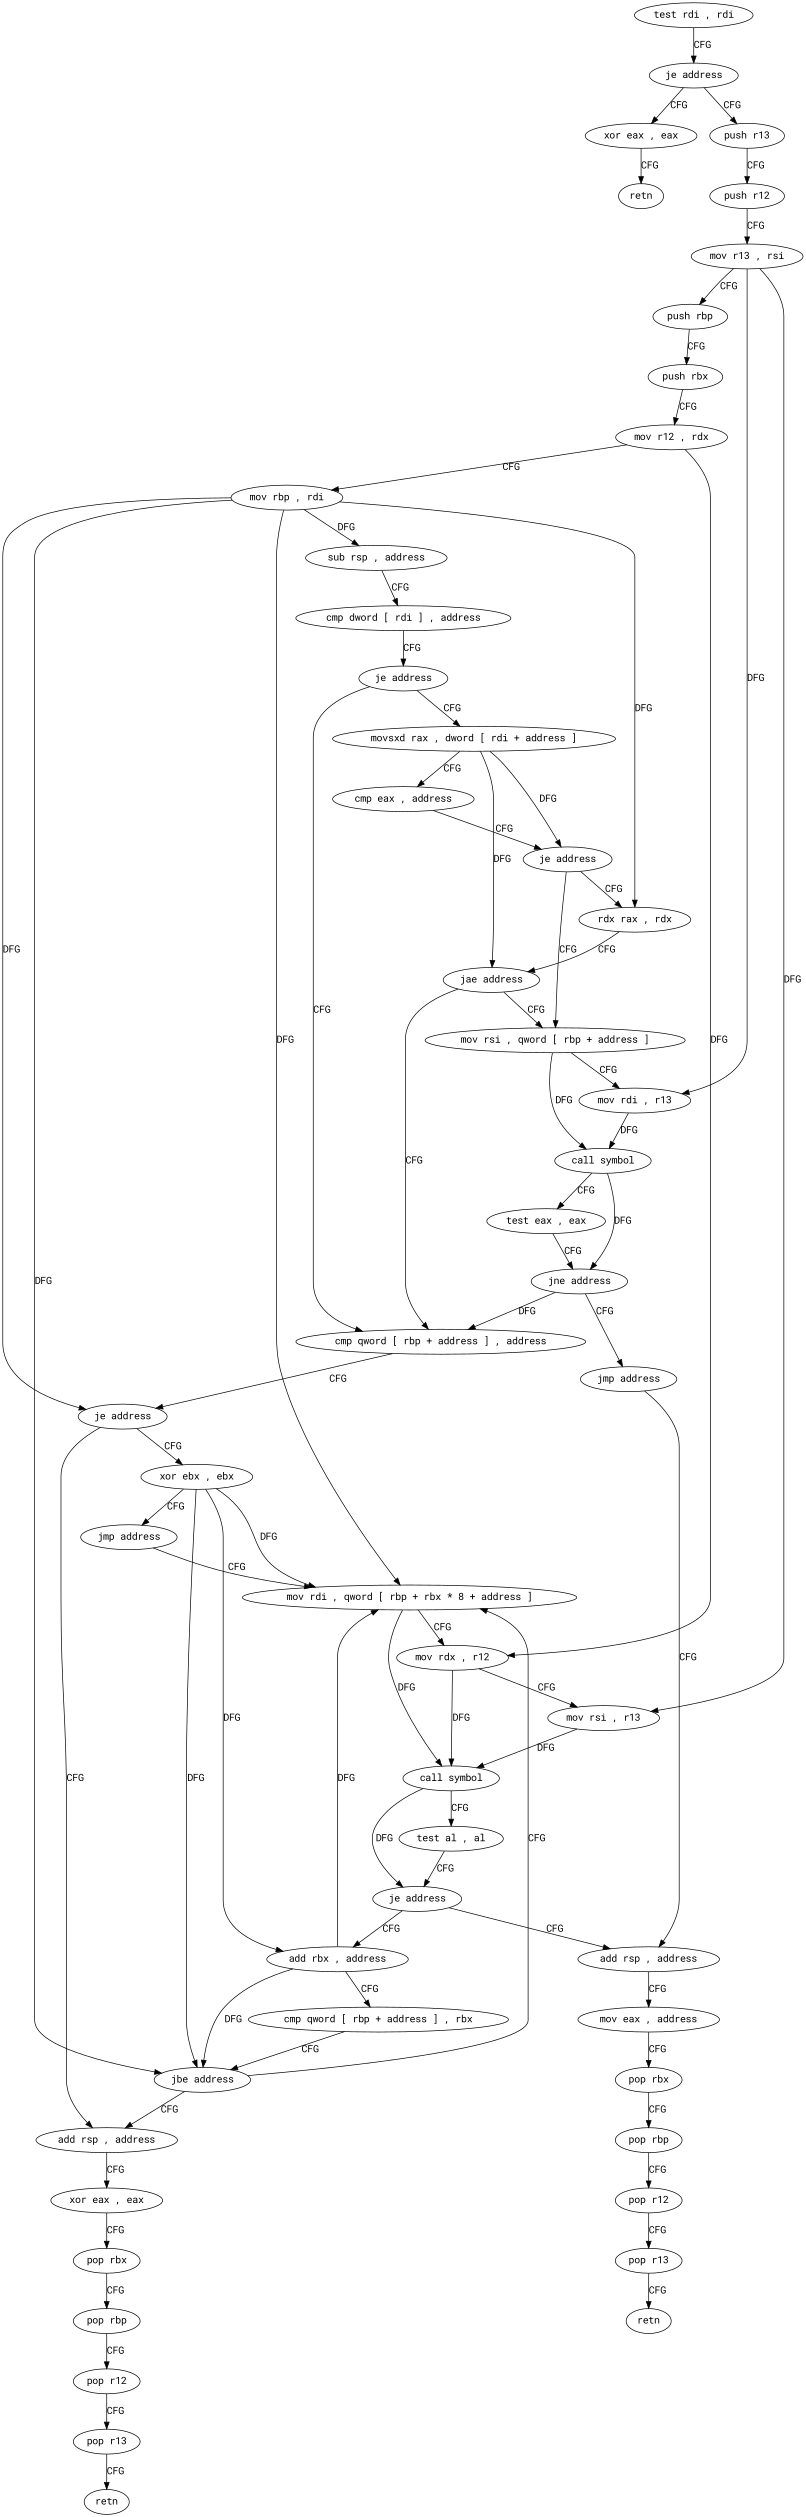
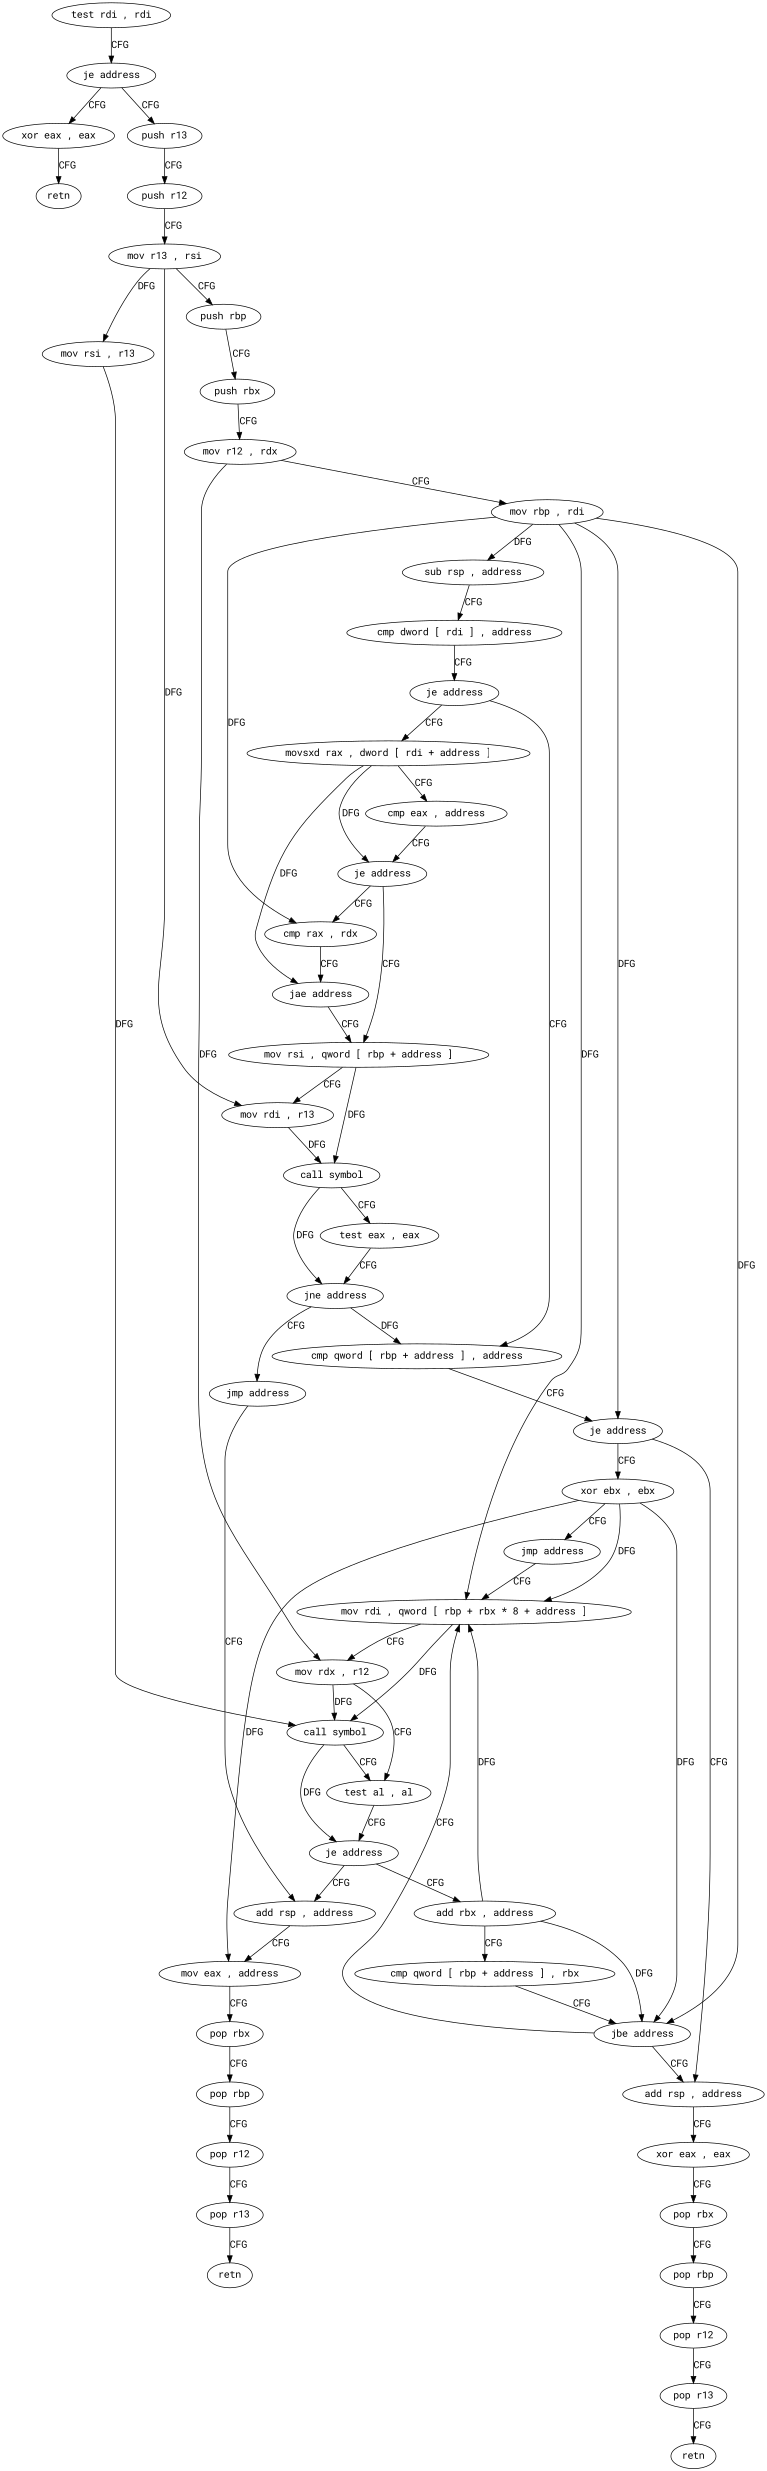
node "rdx rax , rdx": label "rdx rax , rdx" -> "cmp rax , rdx"
edge "jae address" -> "cmp qword [ rbp + address ] , address": removed, label "CFG"
edge "mov rdx , r12" -> "mov rsi , r13": now "mov rdx , r12" -> "test al , al"
edge "xor ebx , ebx" -> "add rbx , address": now "xor ebx , ebx" -> "mov eax , address"
